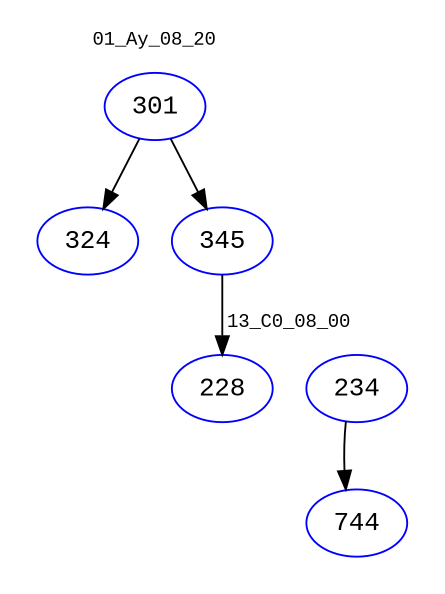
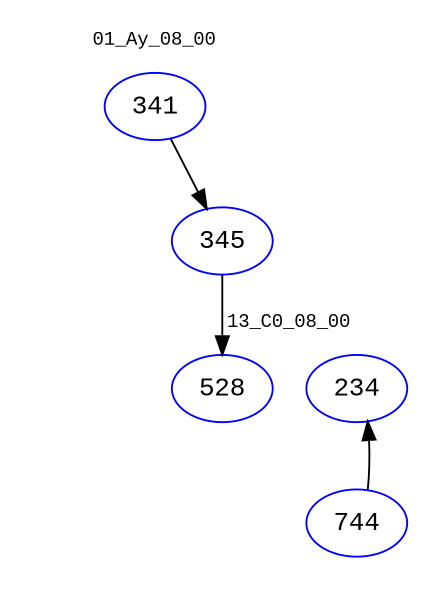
cluster "01_Ay_08_20": label "01_Ay_08_20" -> "01_Ay_08_00"
node "301": label "301" -> "341"
node "324": removed
node "228": label "228" -> "528"
edge "234" -> "744": reversed
